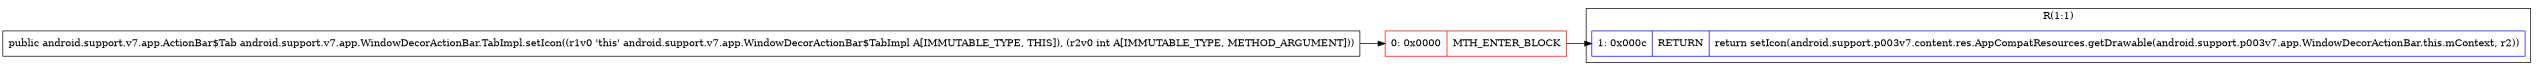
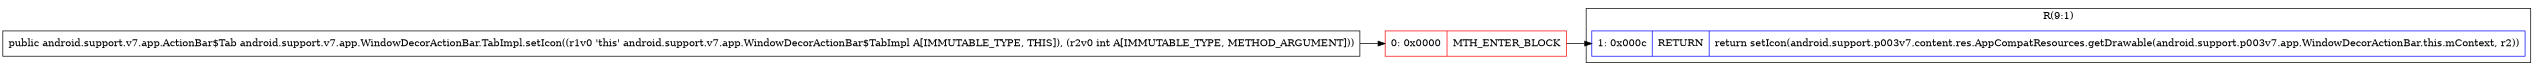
cluster "R(1:1)": label "R(1:1)" -> "R(9:1)"
